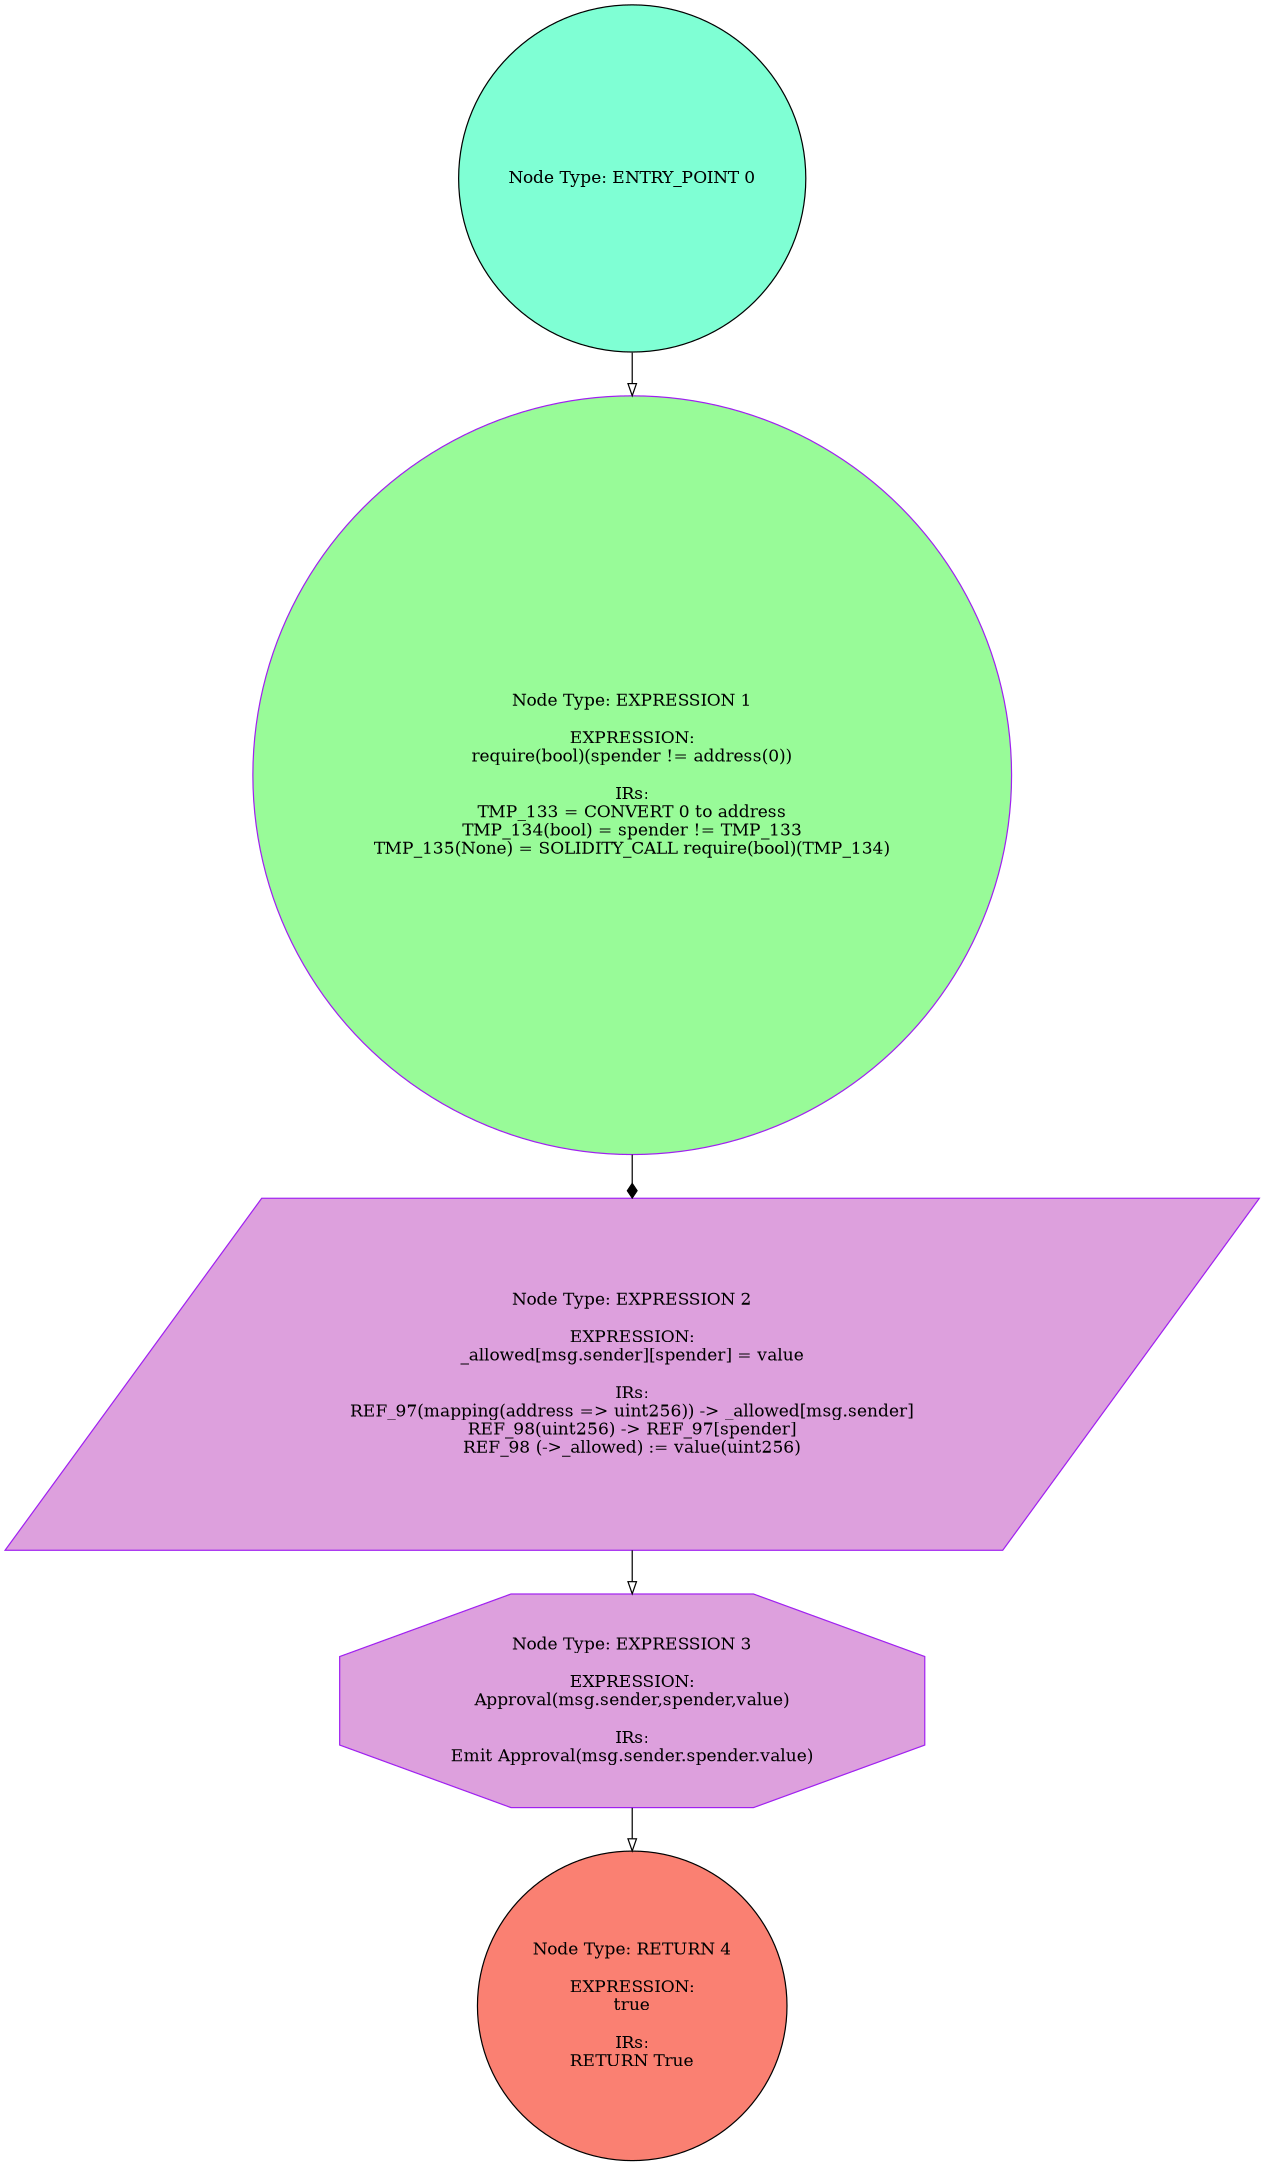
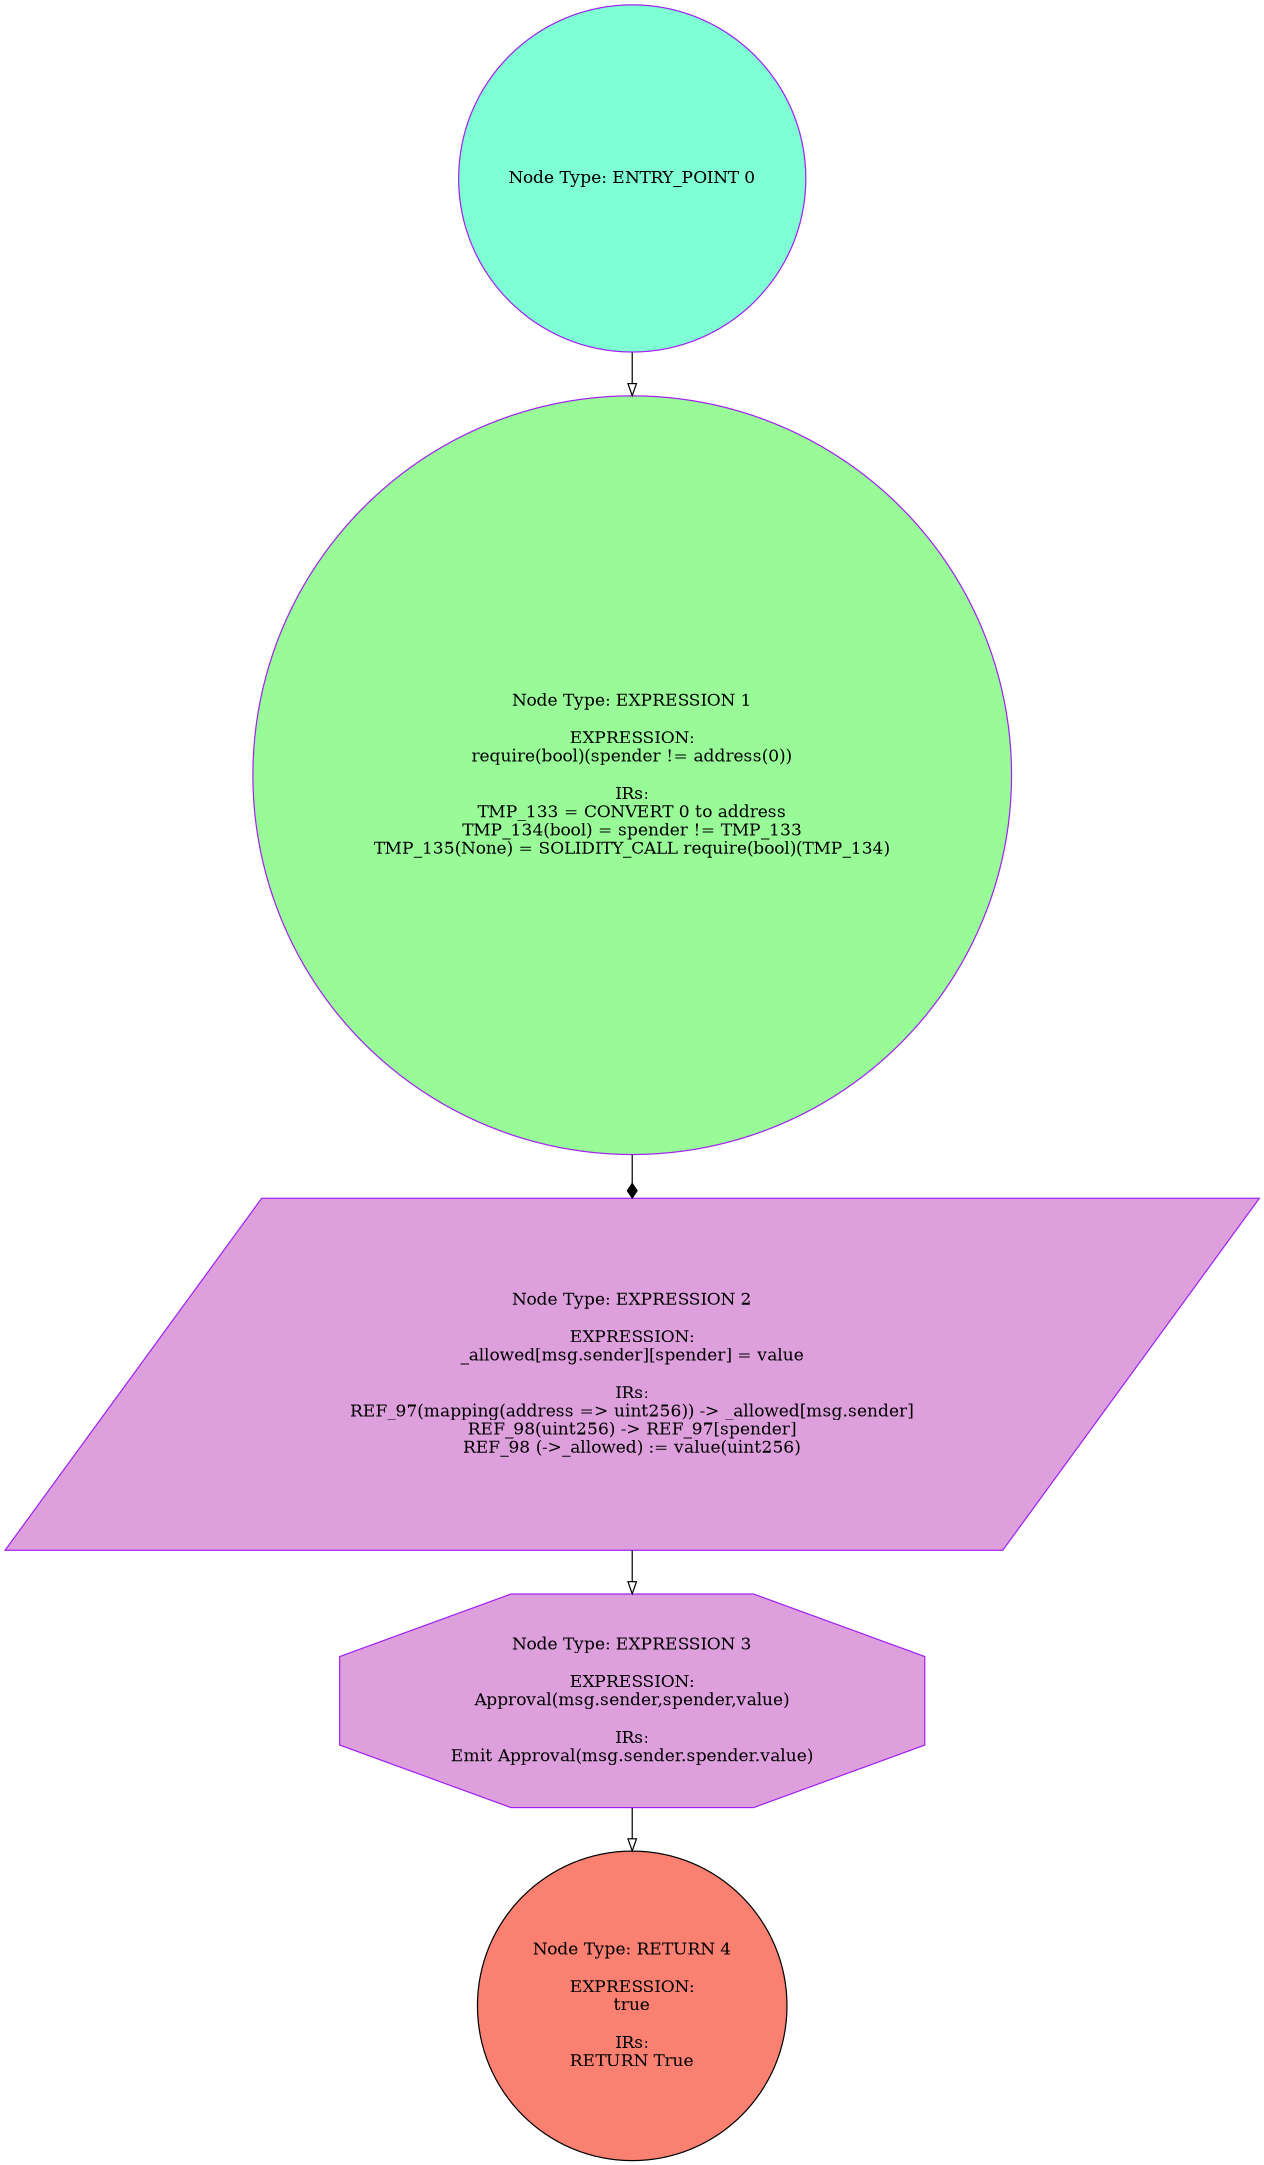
node "Node Type: ENTRY_POINT 0": color black -> purple
